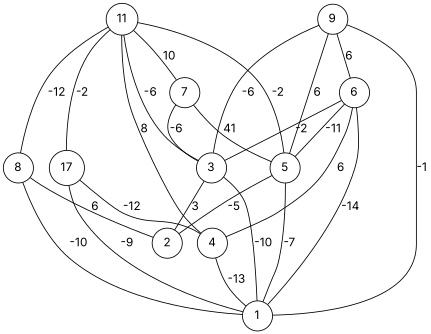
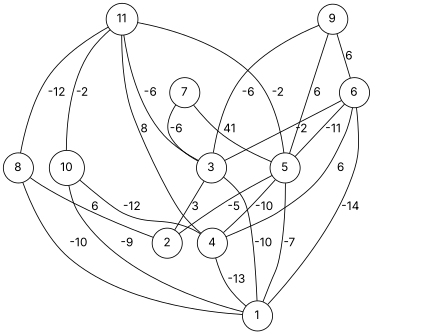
edge "11" -- "7": removed, label "10"
node "17": label "17" -> "10"
edge "9" -- "1": removed, label "-1"
edge "5" -- "4": added, label "-10"
